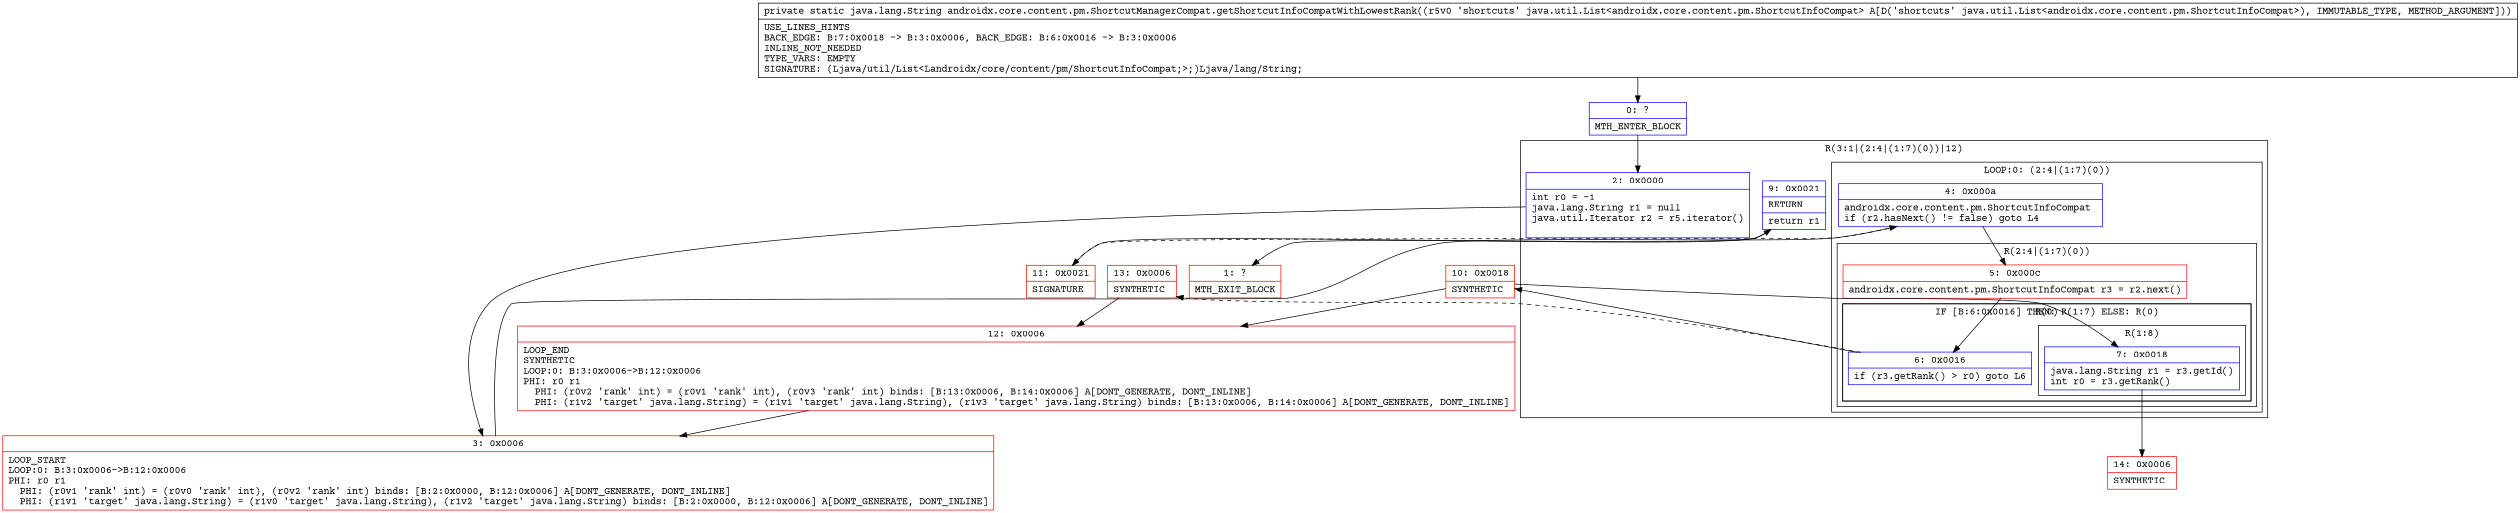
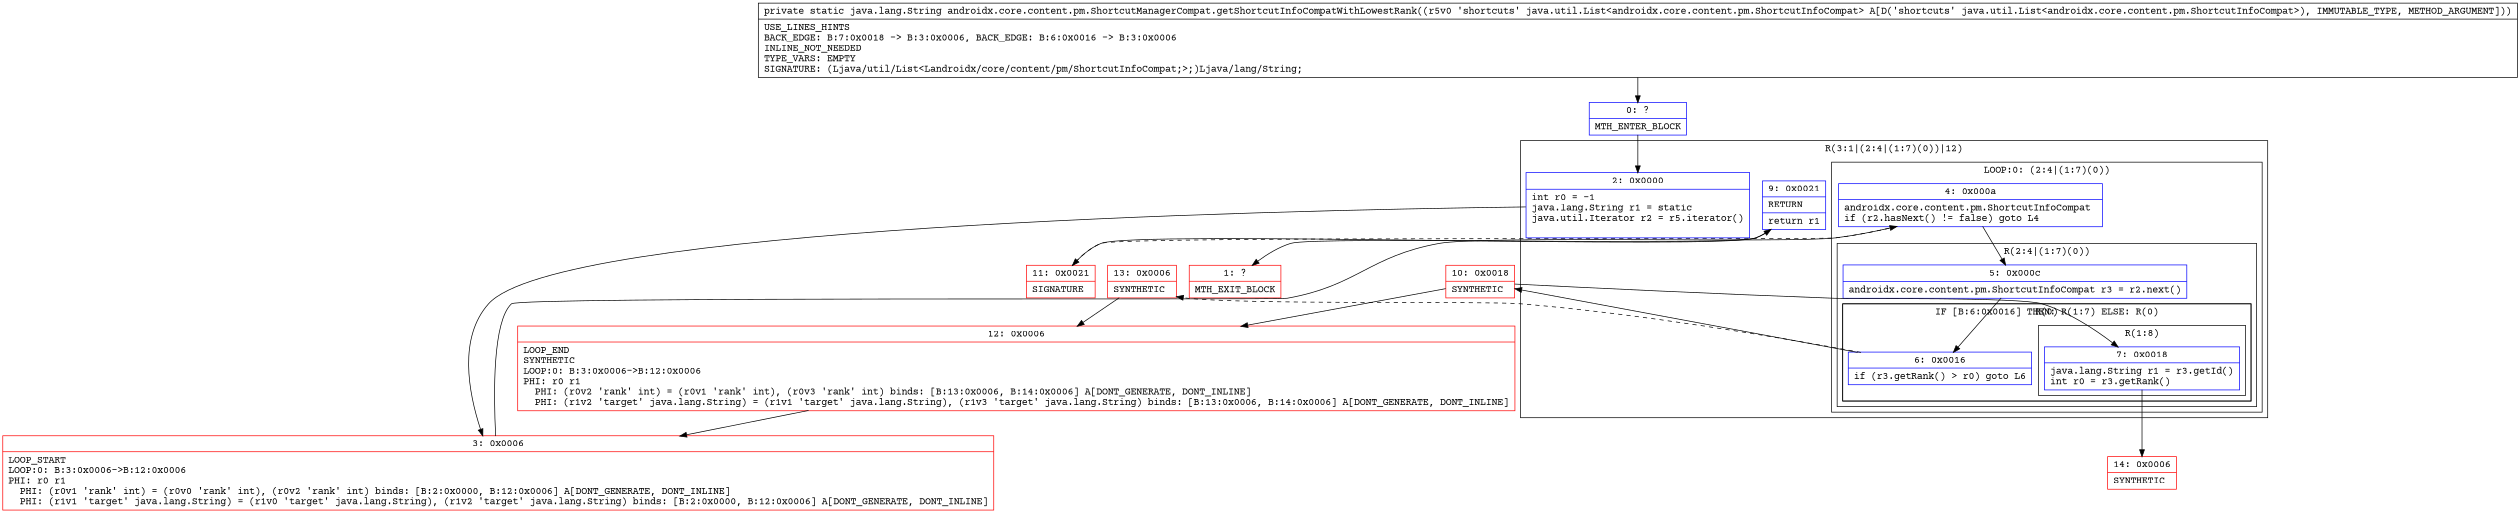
node "2: 0x0000": text "java.lang.String r1 = null" -> "java.lang.String r1 = static"
node "5: 0x000c": color red -> blue
